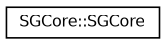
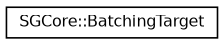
node "SGCore::SGCore": label "SGCore::SGCore" -> "SGCore::BatchingTarget"
